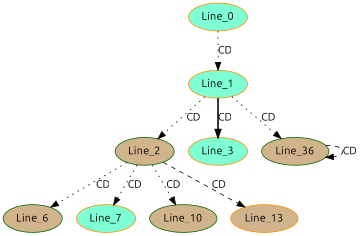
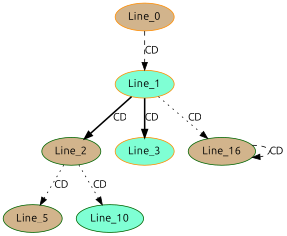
node "Line_0": fillcolor aquamarine -> tan
edge "Line_0" -> "Line_1": style dotted -> dashed
edge "Line_1" -> "Line_2": style dotted -> bold
node "Line_36": label "Line_36" -> "Line_16"
node "Line_6": label "Line_6" -> "Line_5"
node "Line_7": removed
node "Line_10": fillcolor tan -> aquamarine
node "Line_13": removed
